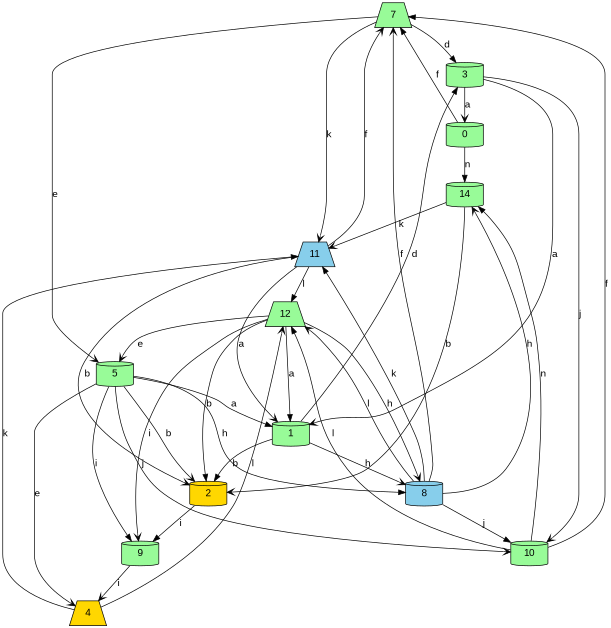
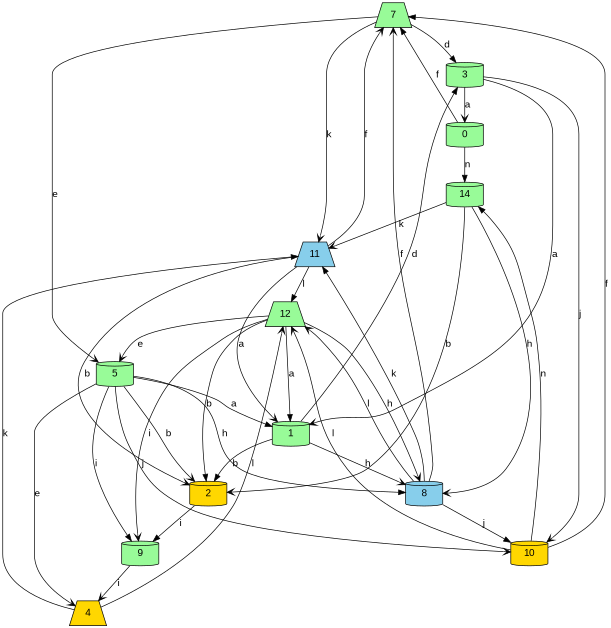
edge "8" -> "14": reversed
edge "10" -> "12": arrowhead normal -> vee
node "10": fillcolor palegreen -> gold
